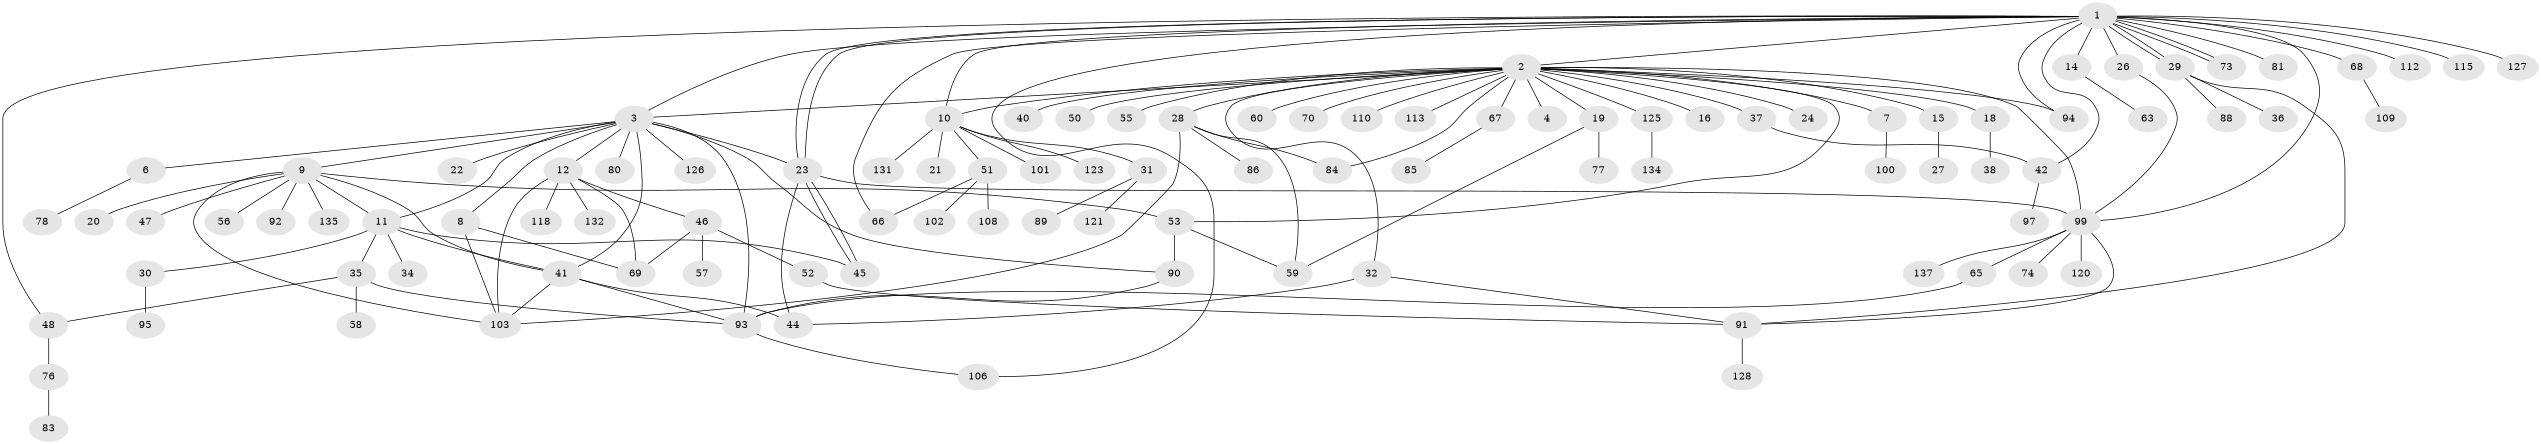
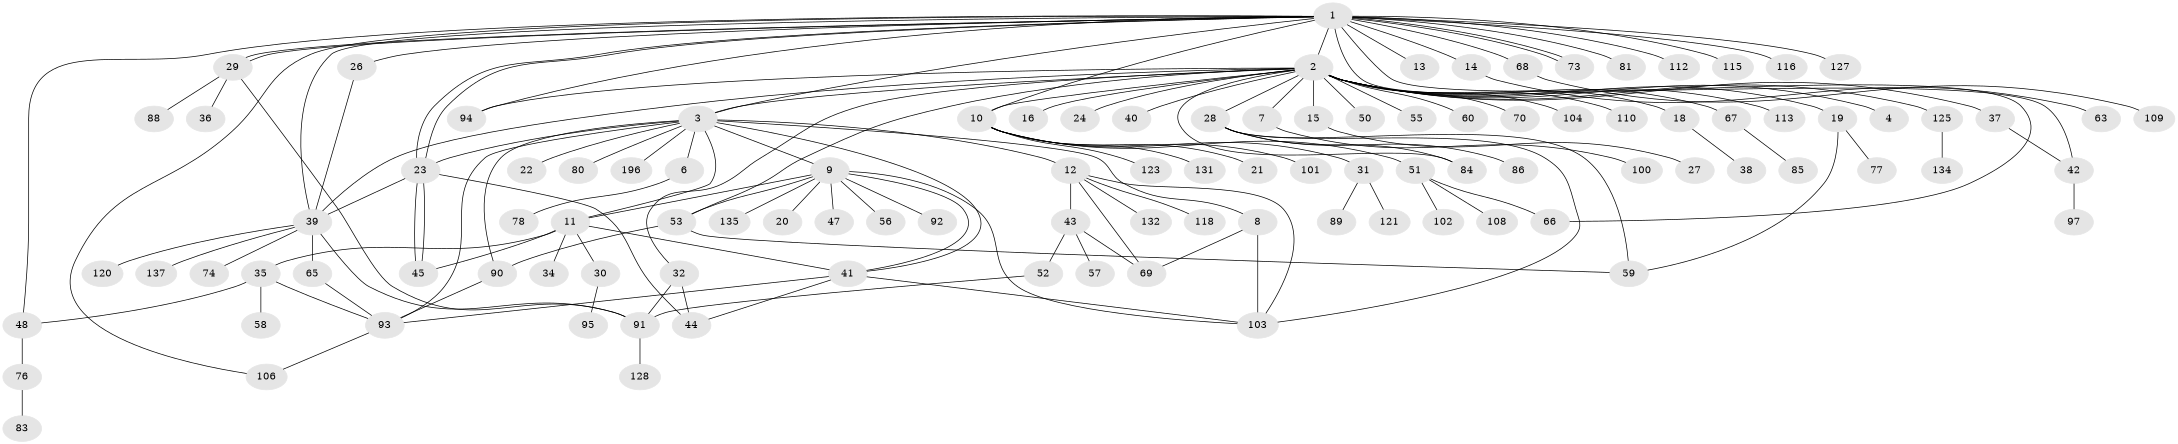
node "13": added
node "116": added
node "104": added
node "126": label "126" -> "196"
node "46": label "46" -> "43"
node "99": label "99" -> "39"
